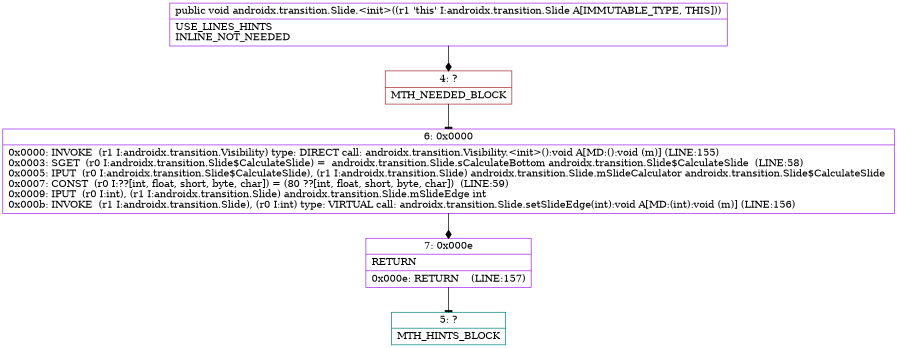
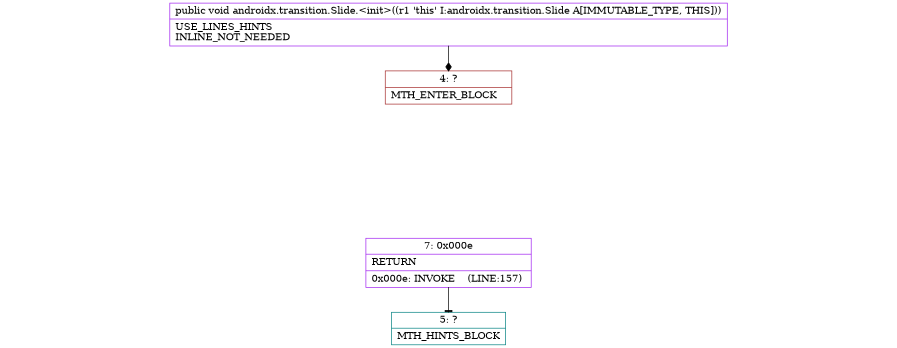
node "4: ?": text "MTH_NEEDED_BLOCK" -> "MTH_ENTER_BLOCK"
node "6: 0x0000": removed
node "7: 0x000e": text "0x000e: RETURN    (LINE:157)" -> "0x000e: INVOKE    (LINE:157)"
